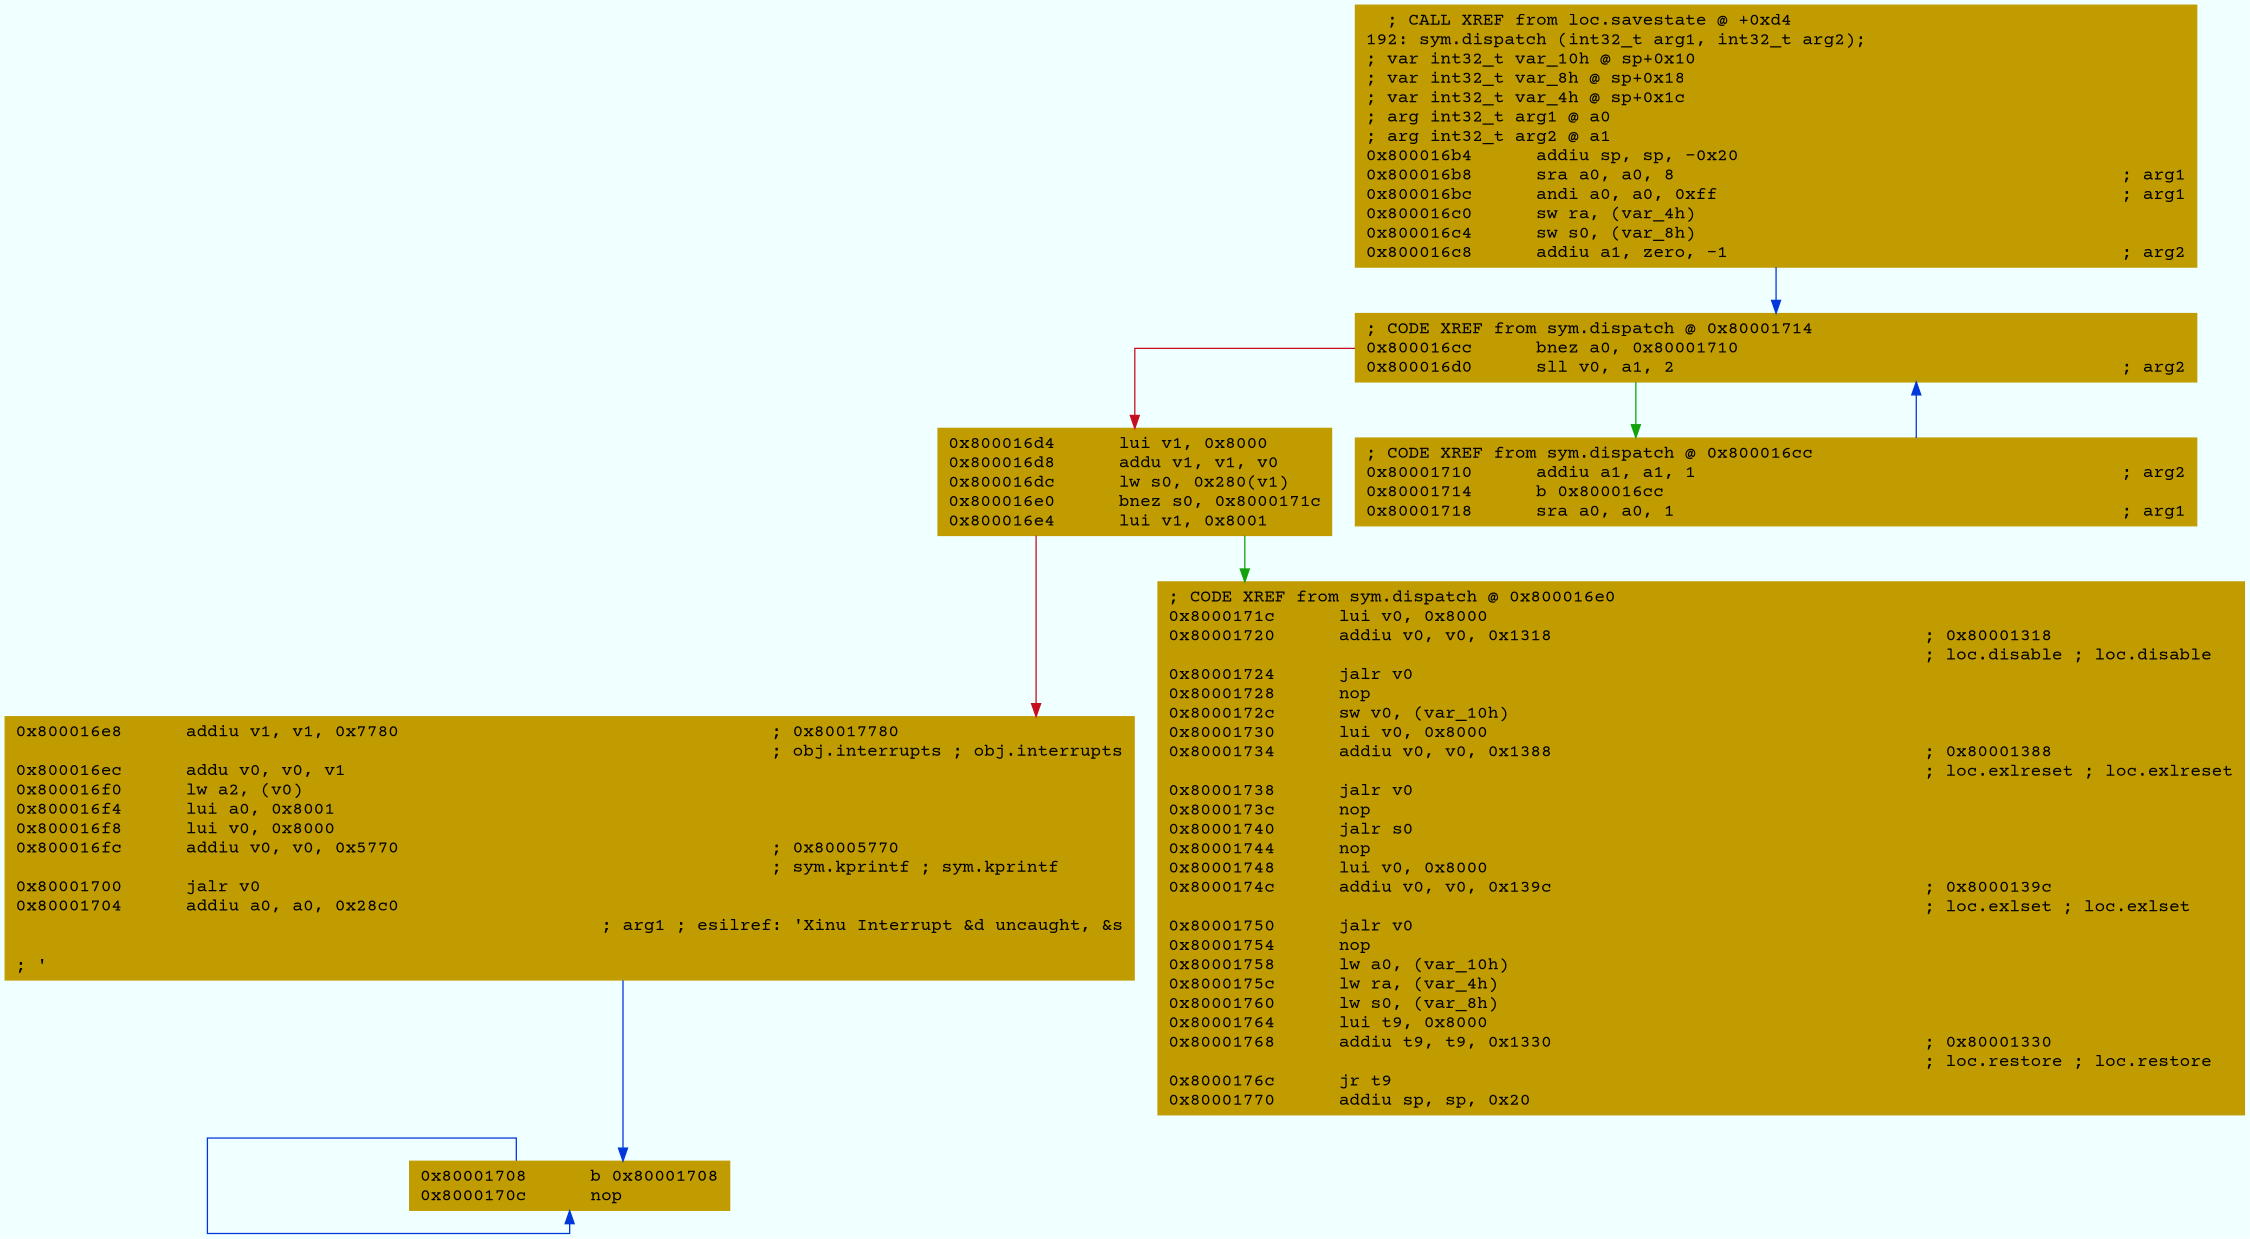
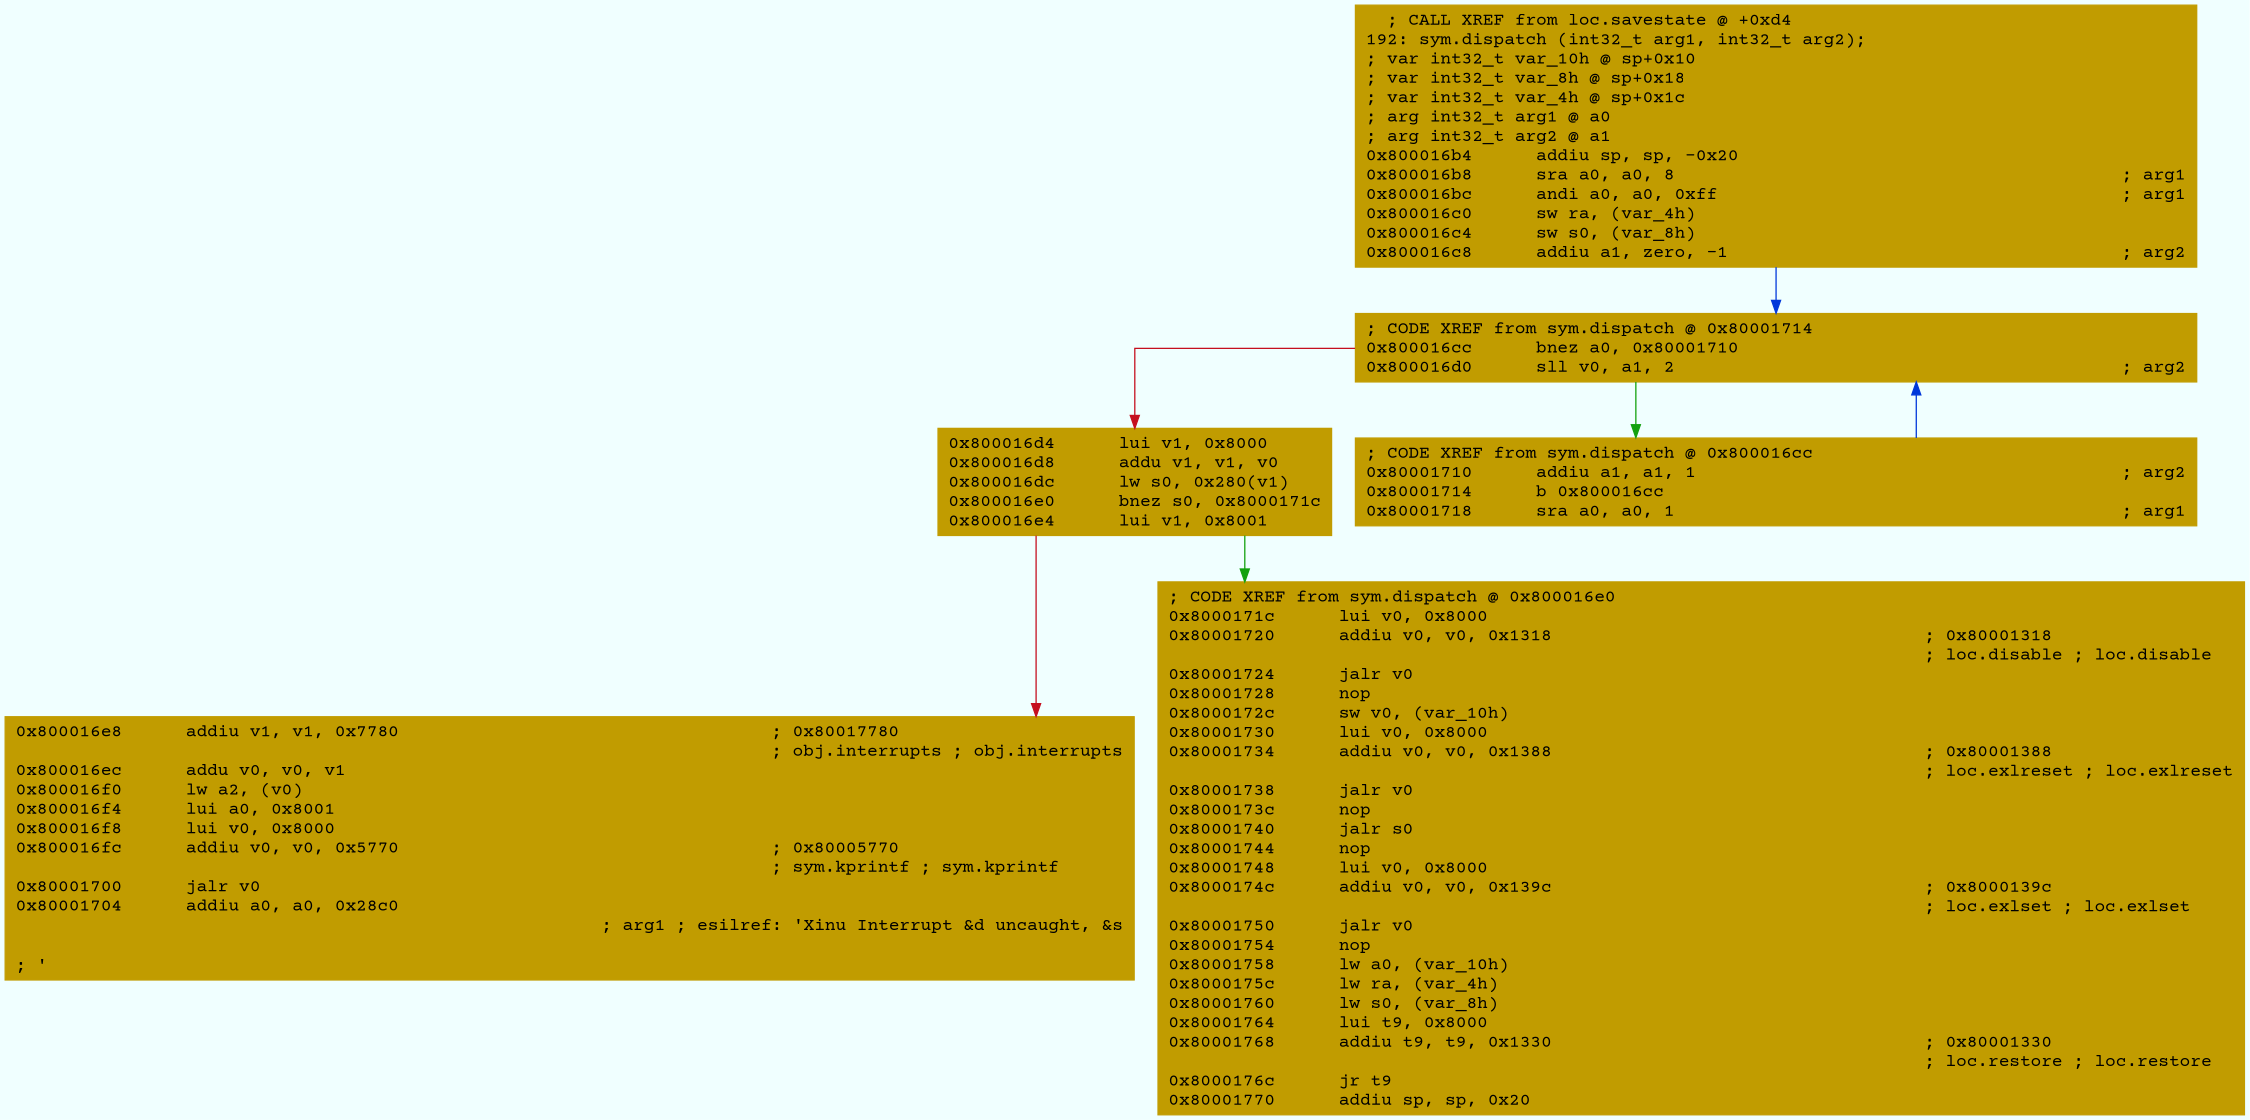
node "0x80001708      b 0x80001708 0x8000170c      nop": removed
